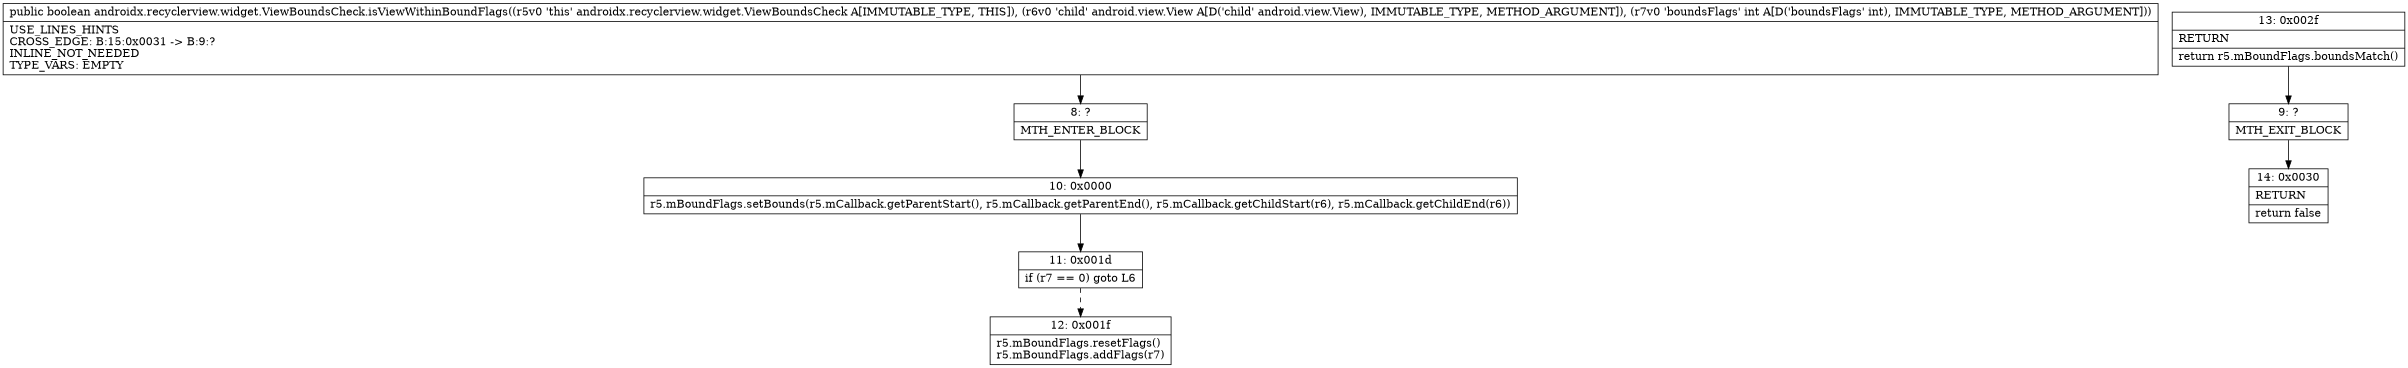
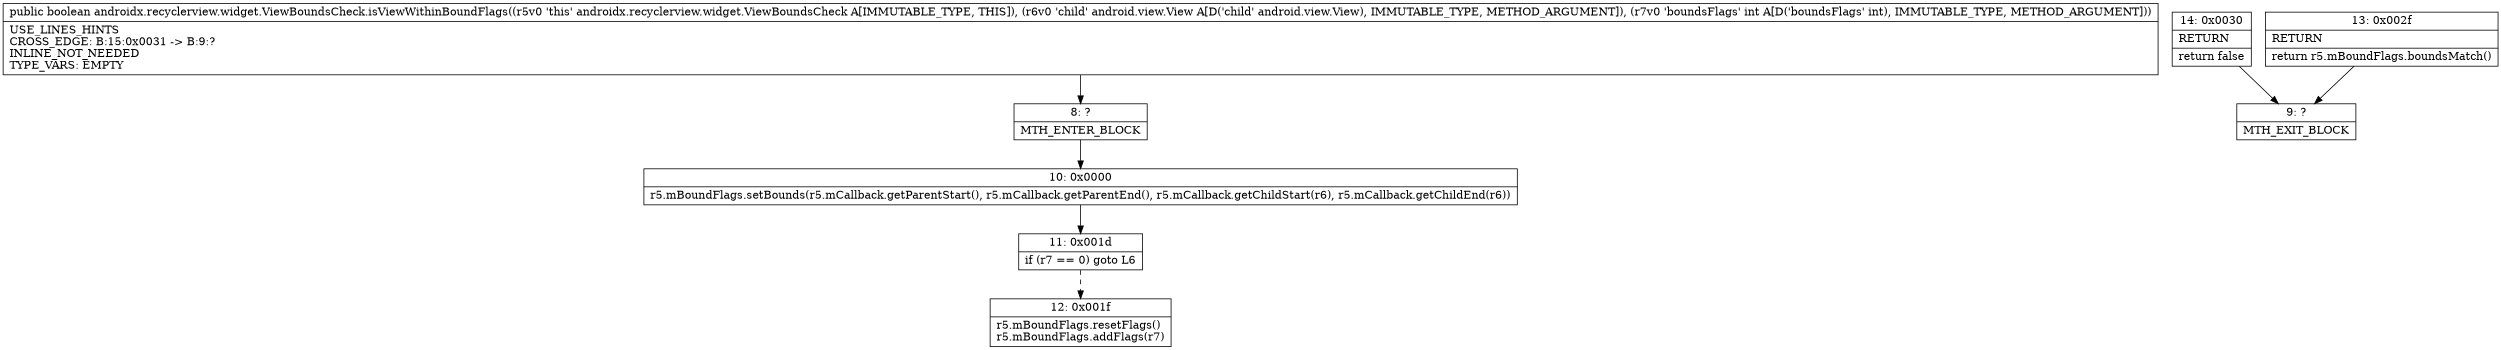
edge "9: ?" -> "14: 0x0030": reversed
